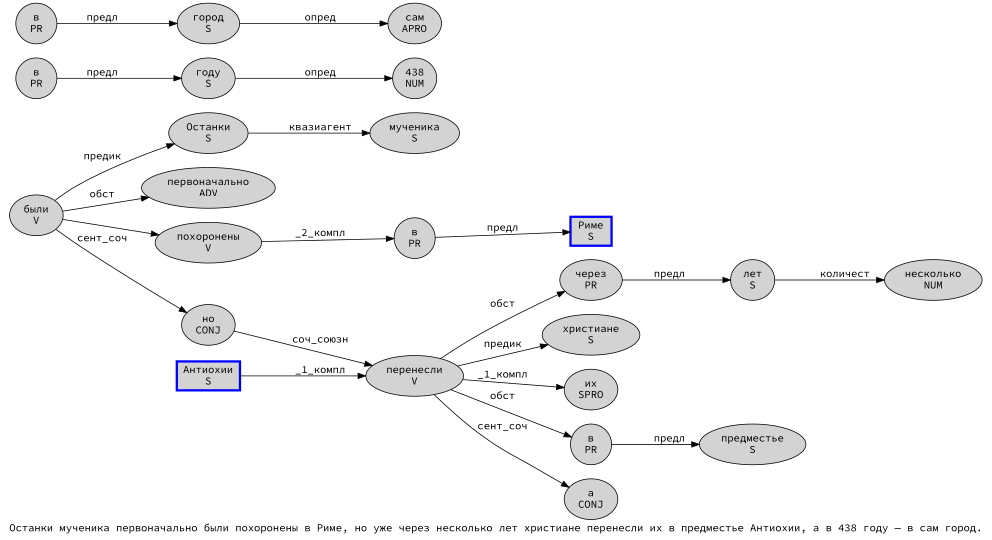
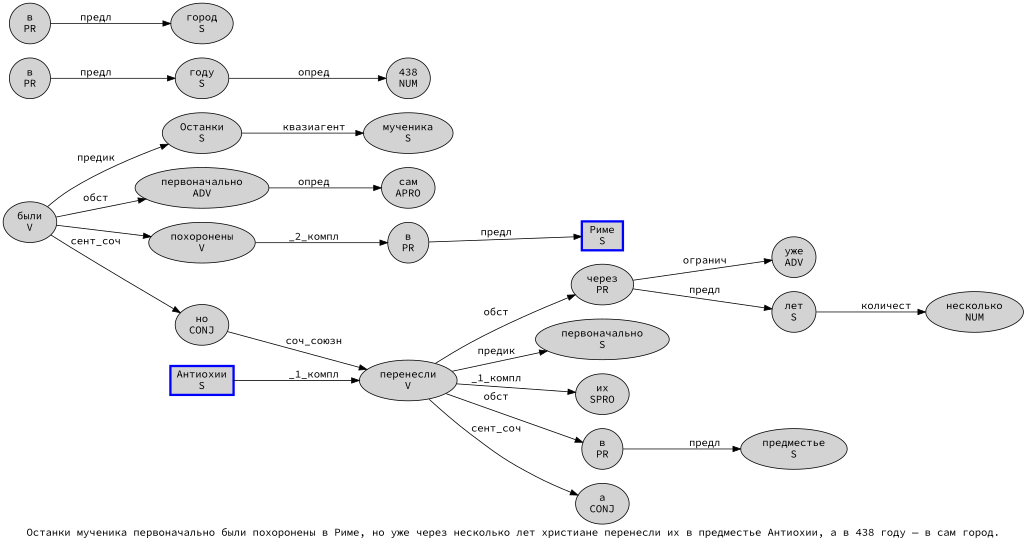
edge "город S" -> "сам APRO": now "первоначально ADV" -> "сам APRO"
node "уже ADV": added
node "христиане S": label "христиане S" -> "первоначально S"
